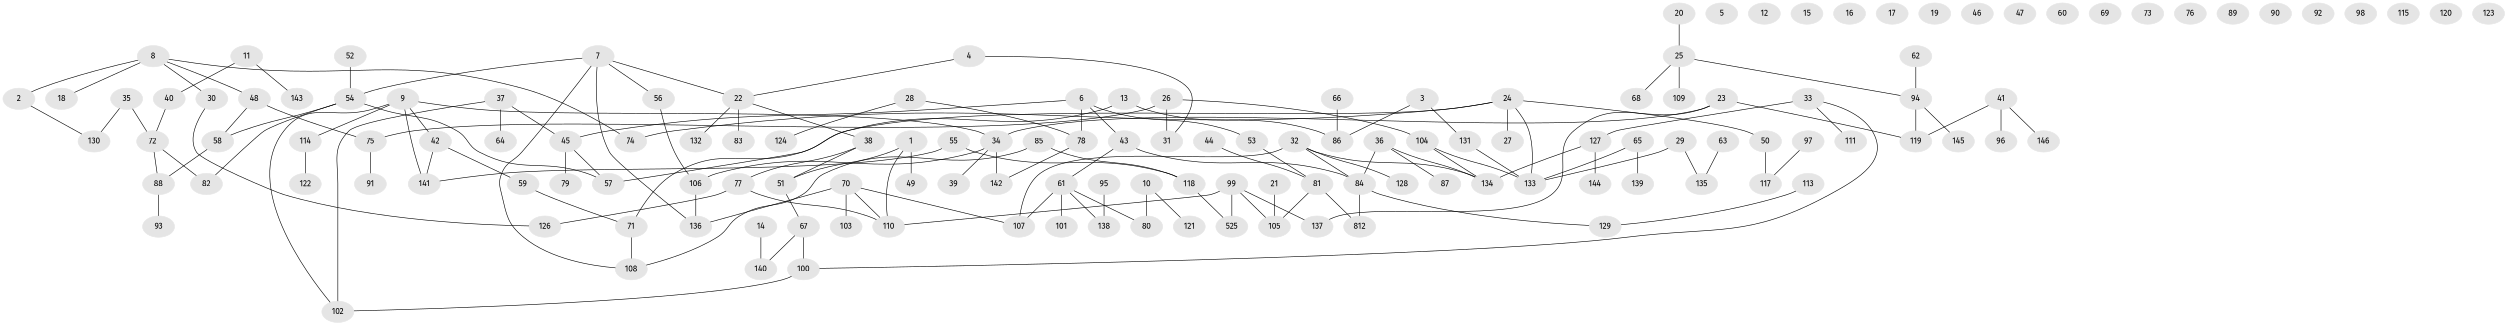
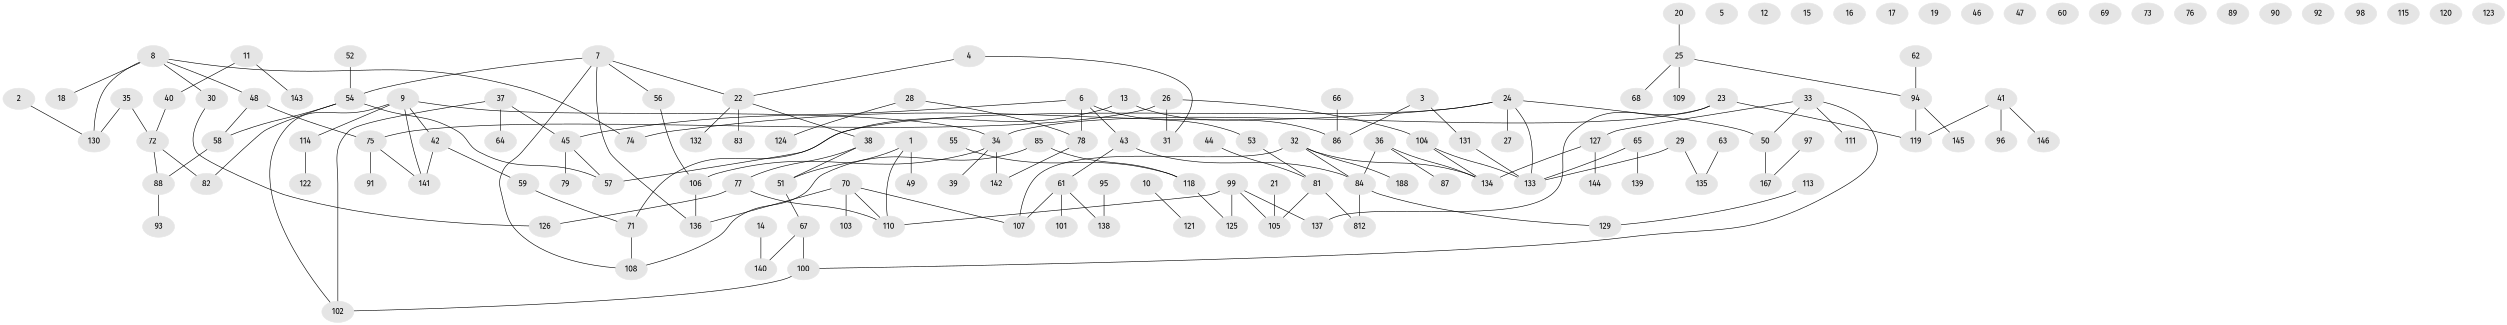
edge "8" -- "2": now "8" -- "130"
edge "33" -- "50": added
edge "55" -- "141": now "75" -- "141"
node "128": label "128" -> "188"
node "117": label "117" -> "167"
node "80": removed
node "525": label "525" -> "125"
